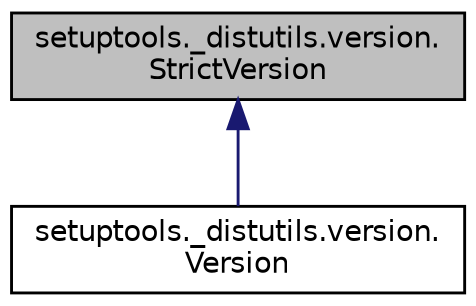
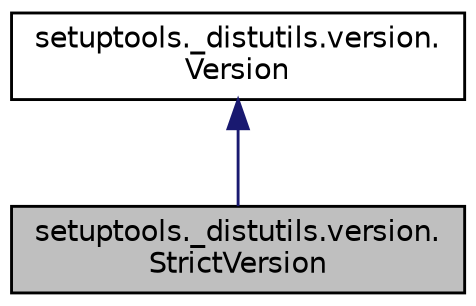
edge "setuptools._distutils.version. Version" -> "setuptools._distutils.version. StrictVersion": reversed
